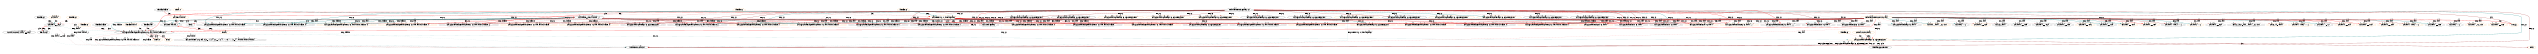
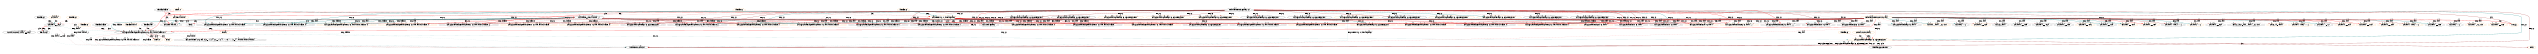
edge "(Literal,1)" -> "(Call,sizeof (addrbuf) - 1)": now "(Literal,'0')" -> "(Call,sizeof (addrbuf) - 1)"
